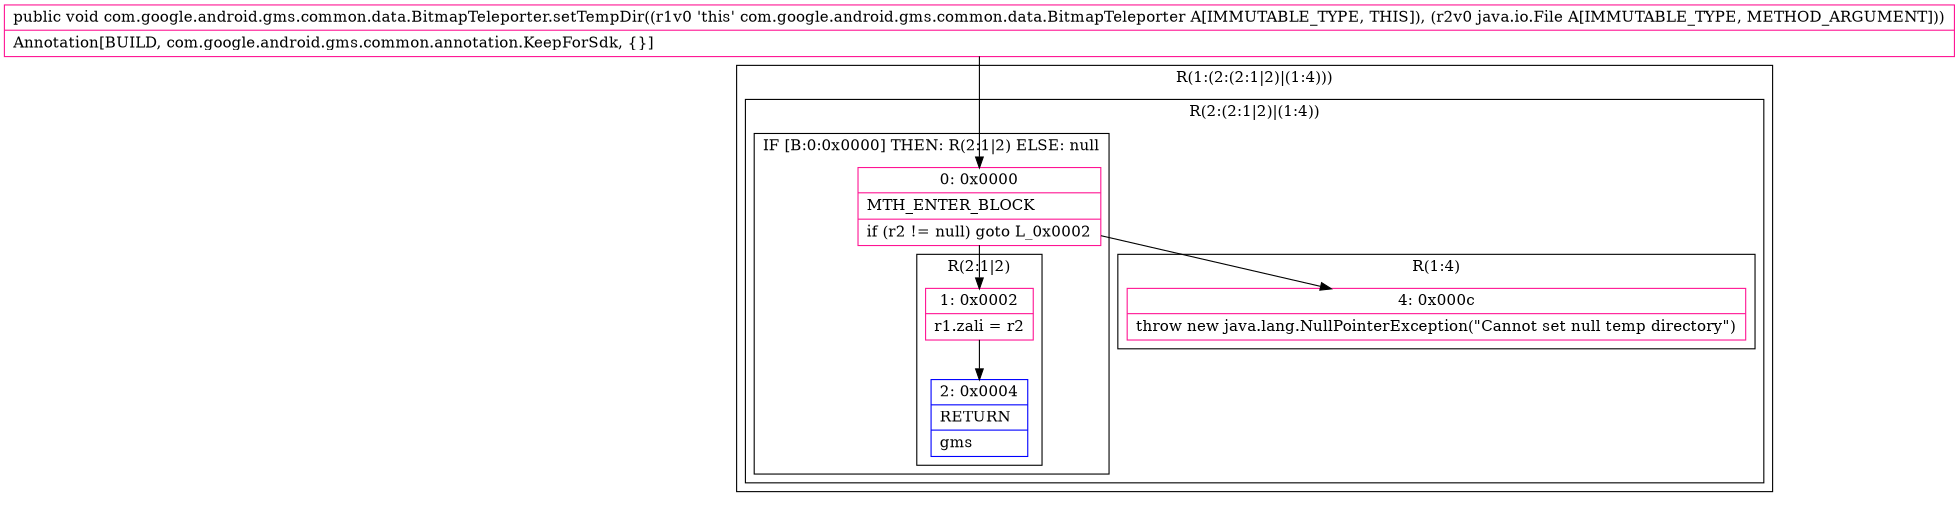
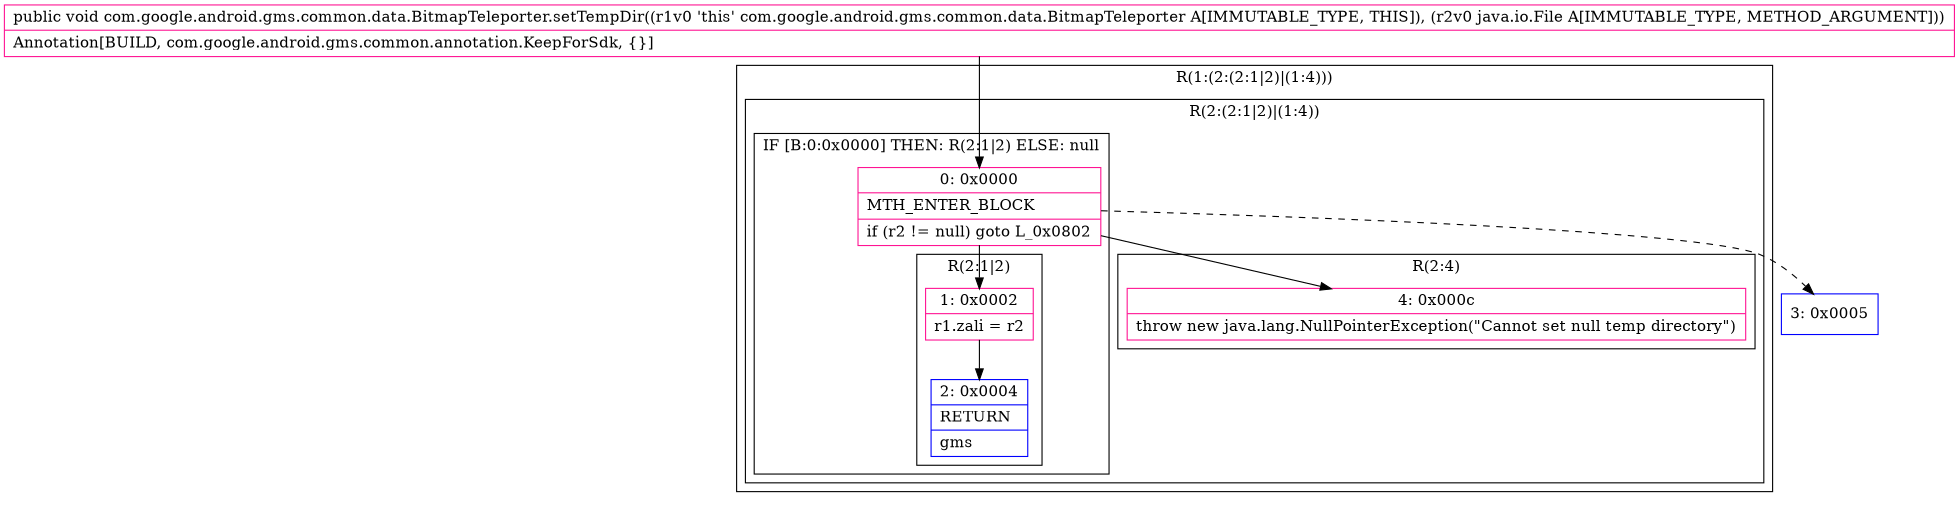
node "0: 0x0000": text "if (r2 != null) goto L_0x0002" -> "if (r2 != null) goto L_0x0802"
cluster "R(1:4)": label "R(1:4)" -> "R(2:4)"
node "3: 0x0005": added
